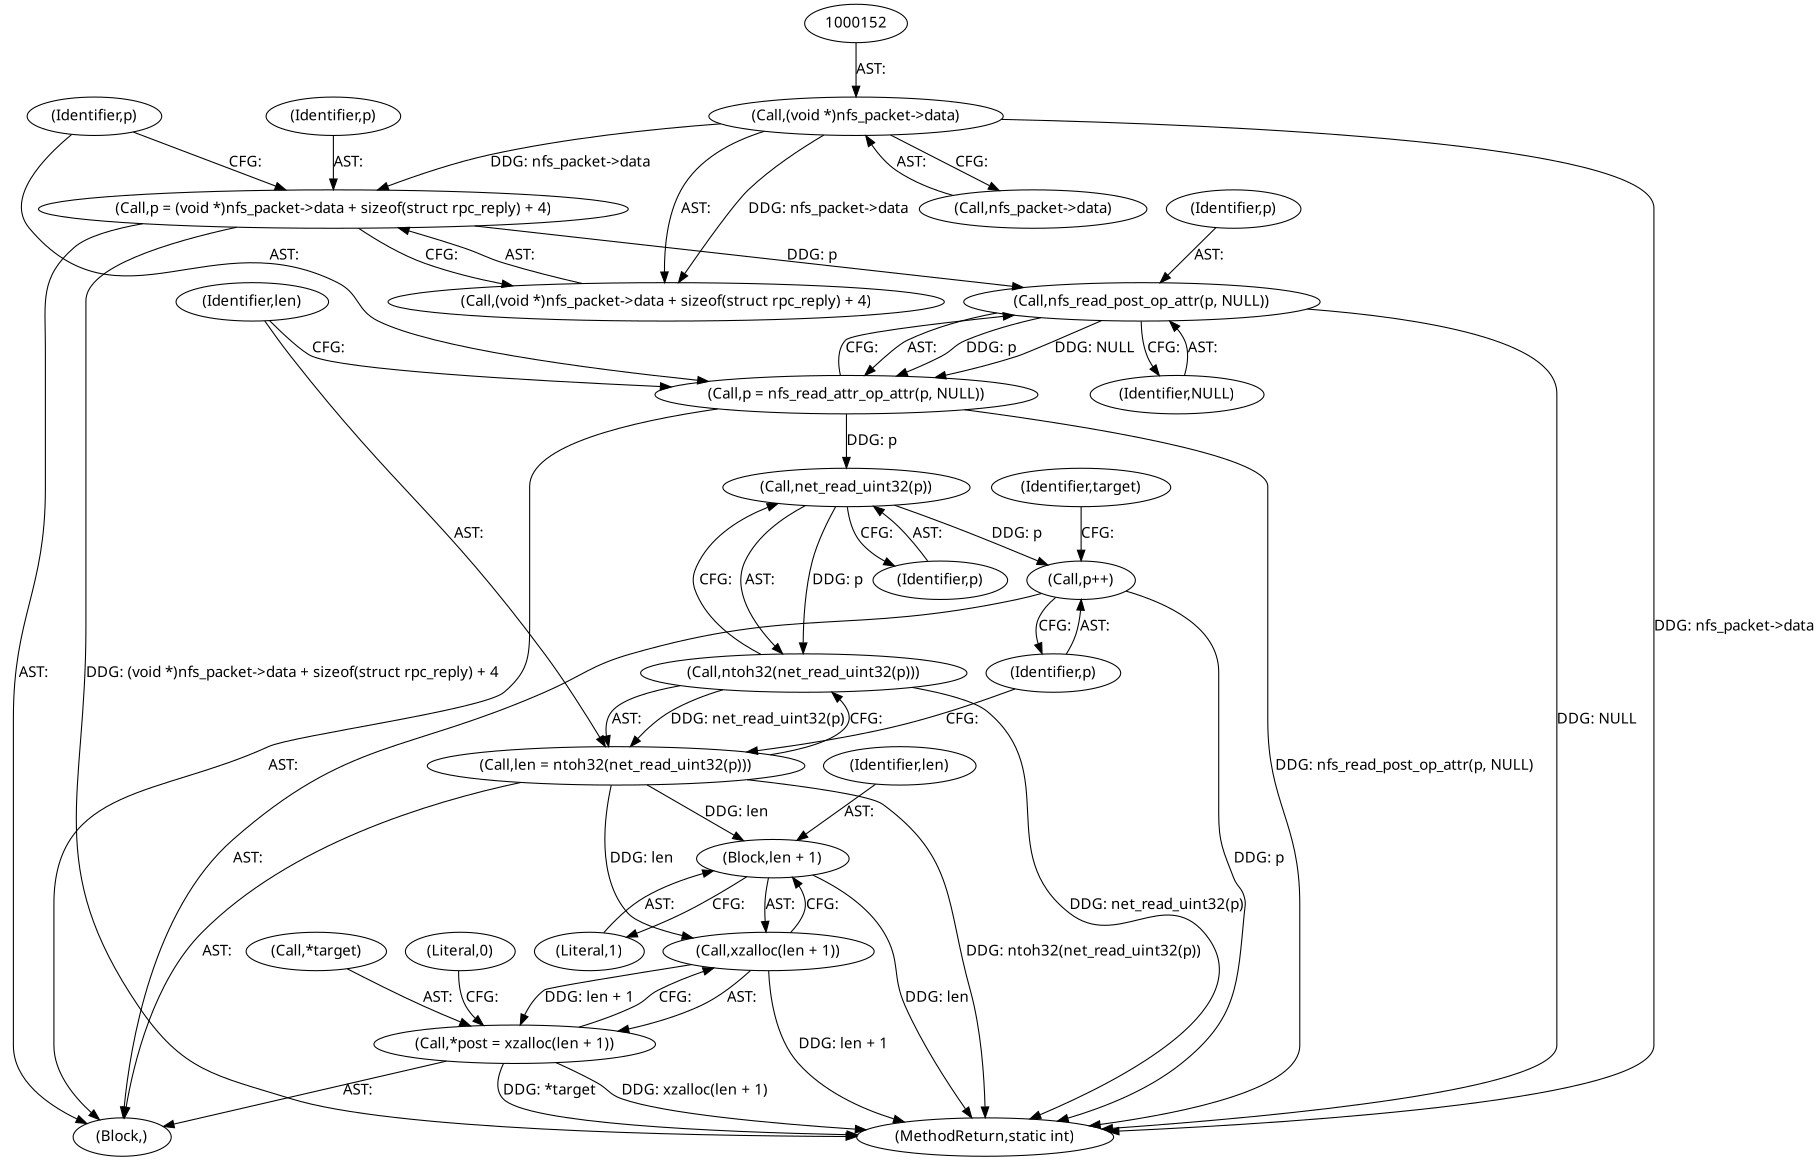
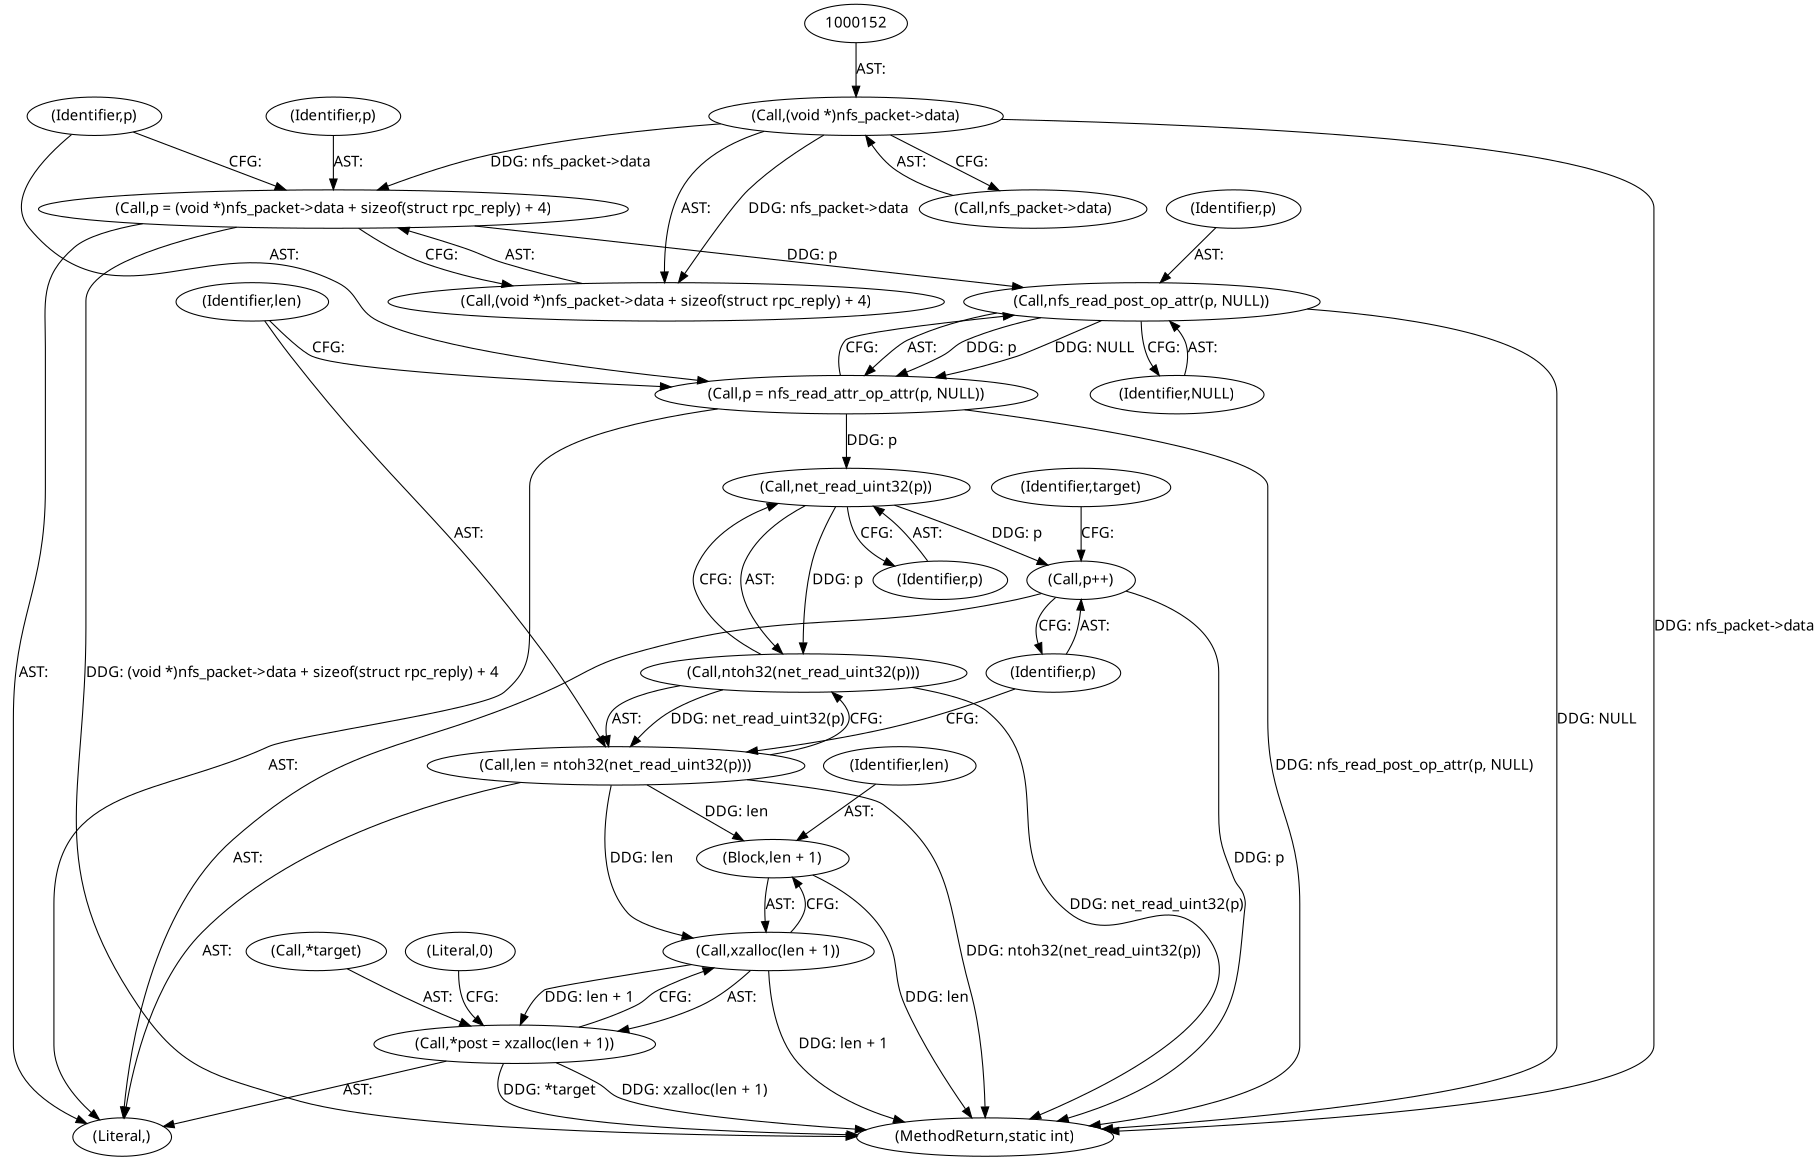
node "(Literal,1)": removed
node "(Block,)": label "(Block,)" -> "(Literal,)"
